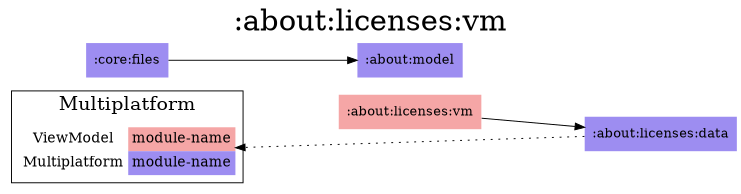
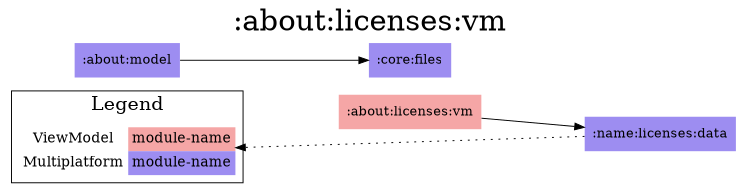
edge ":core:files" -> ":about:model": reversed
cluster "Multiplatform": label "Multiplatform" -> "Legend"
node ":about:licenses:data": label ":about:licenses:data" -> ":name:licenses:data"
